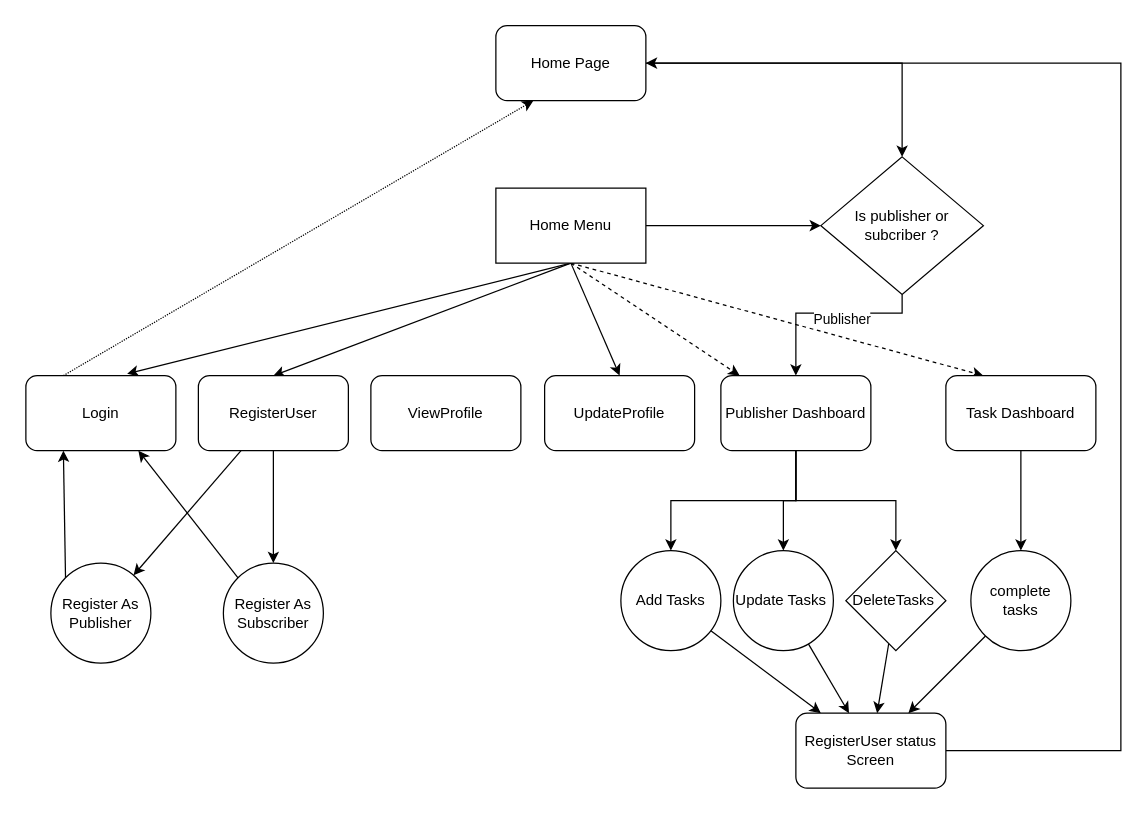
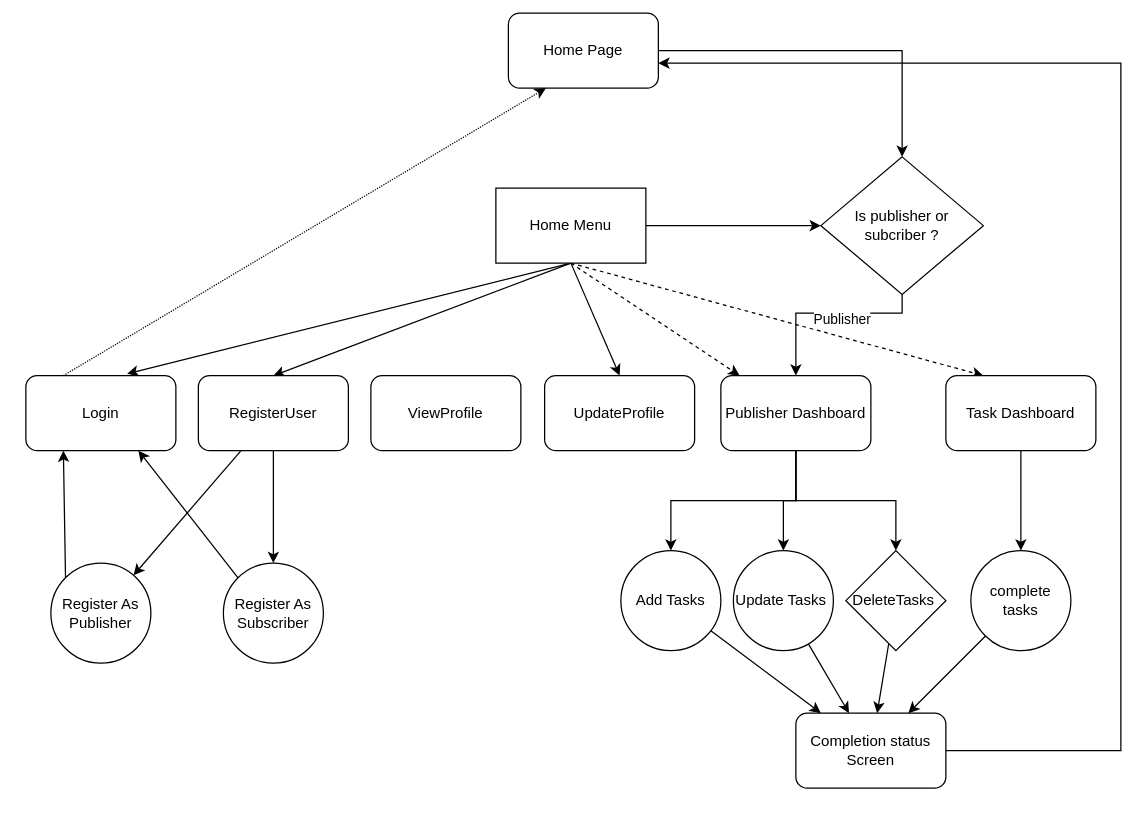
node "Home Page": moved (571, 63) -> (583, 51)
node "RegisterUser status Screen": label "RegisterUser status Screen" -> "Completion status Screen"
